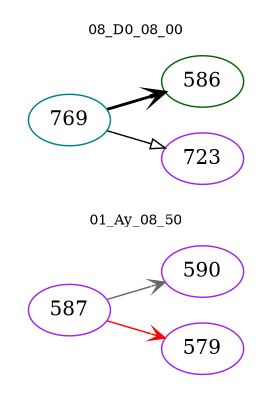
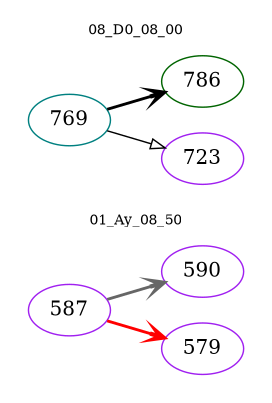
node "586": label "586" -> "786"
edge "587" -> "590": style solid -> bold
edge "587" -> "579": style solid -> bold
